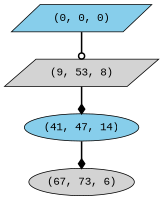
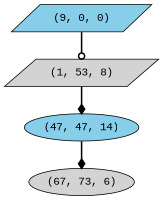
node "(0, 0, 0)": label "(0, 0, 0)" -> "(9, 0, 0)"
node "(9, 53, 8)": label "(9, 53, 8)" -> "(1, 53, 8)"
node "(41, 47, 14)": label "(41, 47, 14)" -> "(47, 47, 14)"
